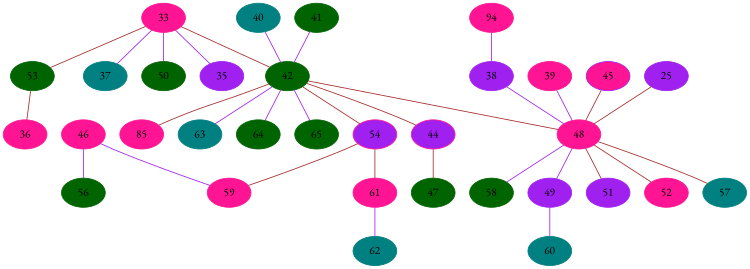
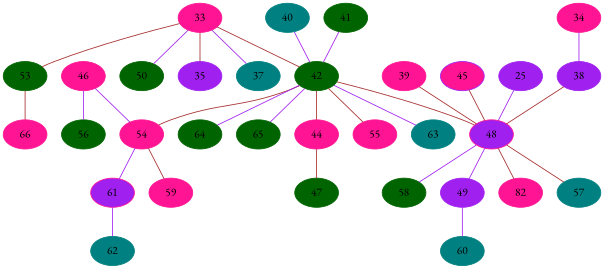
node "94": label "94" -> "34"
edge "33" -- "35": color purple -> brown
edge "38" -- "48": color purple -> brown
edge "39" -- "48": color purple -> brown
edge "25" -- "48": color brown -> purple
node "36": label "36" -> "66"
node "85": label "85" -> "55"
node "54": fillcolor purple -> deeppink
node "44": fillcolor purple -> deeppink
node "48": fillcolor deeppink -> purple
edge "54" -- "61": color brown -> purple
edge "46" -- "59": now "46" -- "54"
node "61": fillcolor deeppink -> purple
node "51": removed
node "52": label "52" -> "82"
